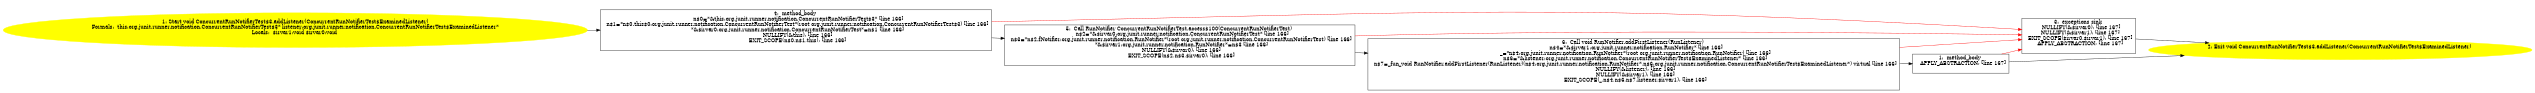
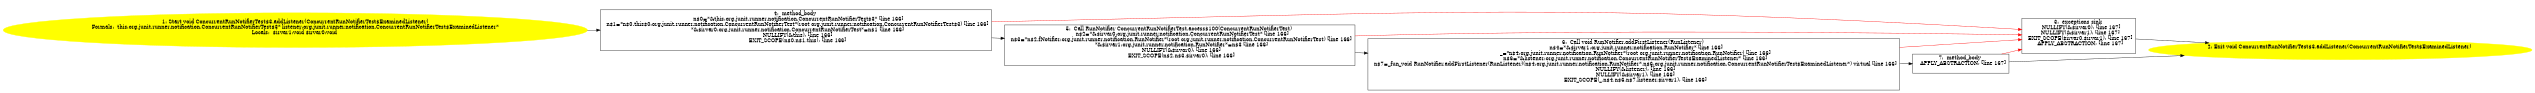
node "1:  method_body APPLY_ABSTRACTION; [line 167]": label "1:  method_body APPLY_ABSTRACTION; [line 167]" -> "7:  method_body APPLY_ABSTRACTION; [line 167]"
